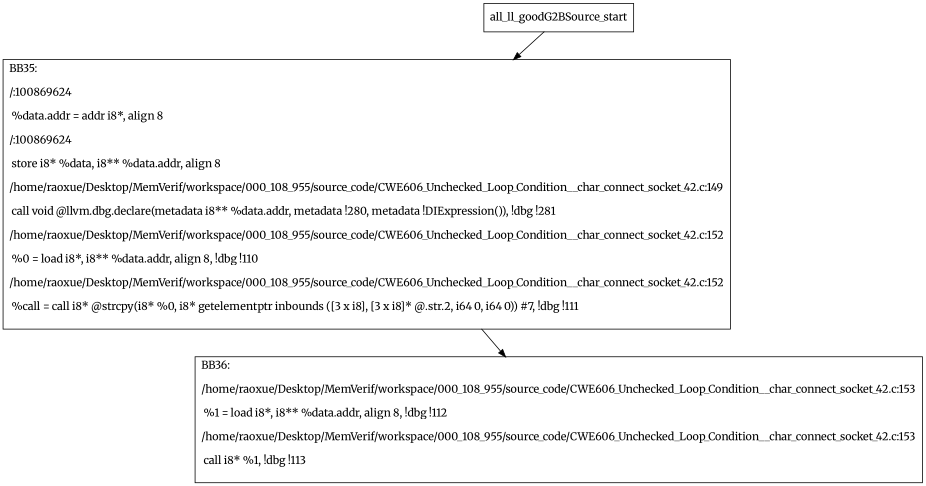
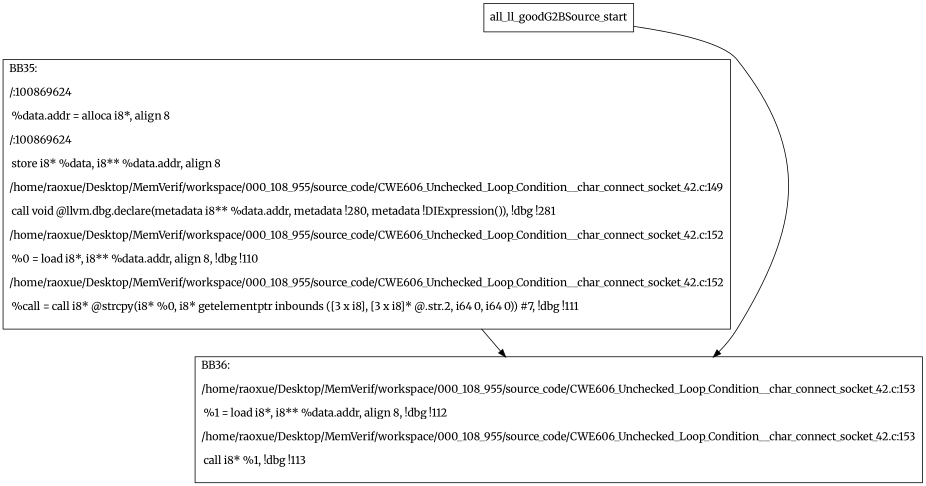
edge "all_ll_goodG2BSource_start" -> "BB35:": now "all_ll_goodG2BSource_start" -> "BB36:"
node "BB35:": text "%data.addr = addr i8*, align 8" -> "%data.addr = alloca i8*, align 8"
